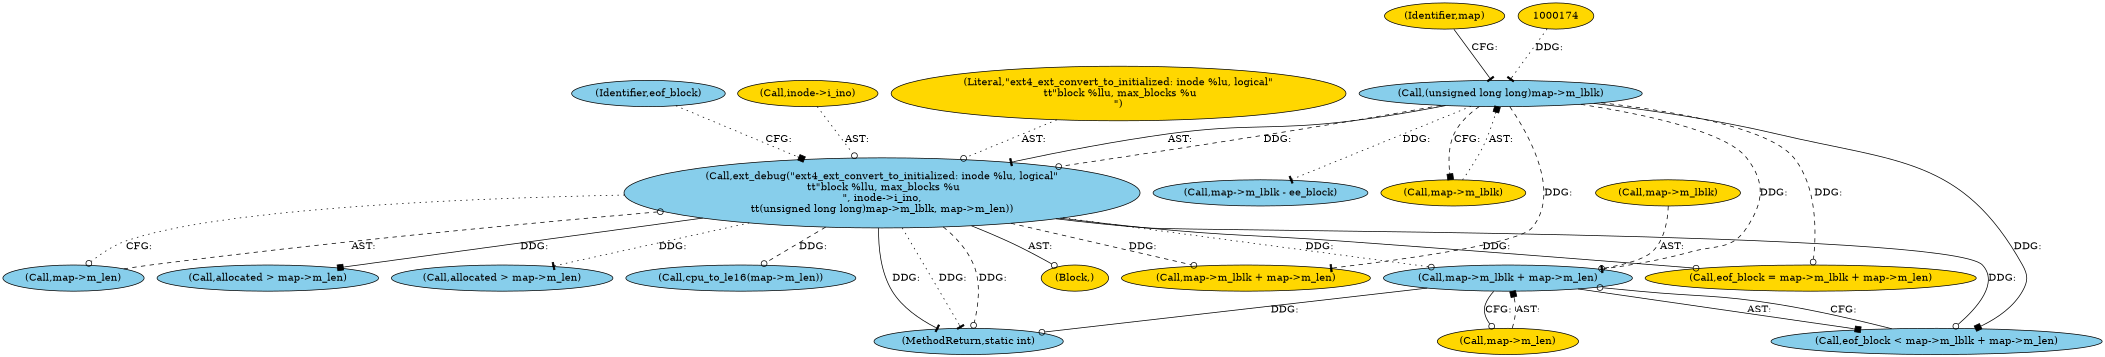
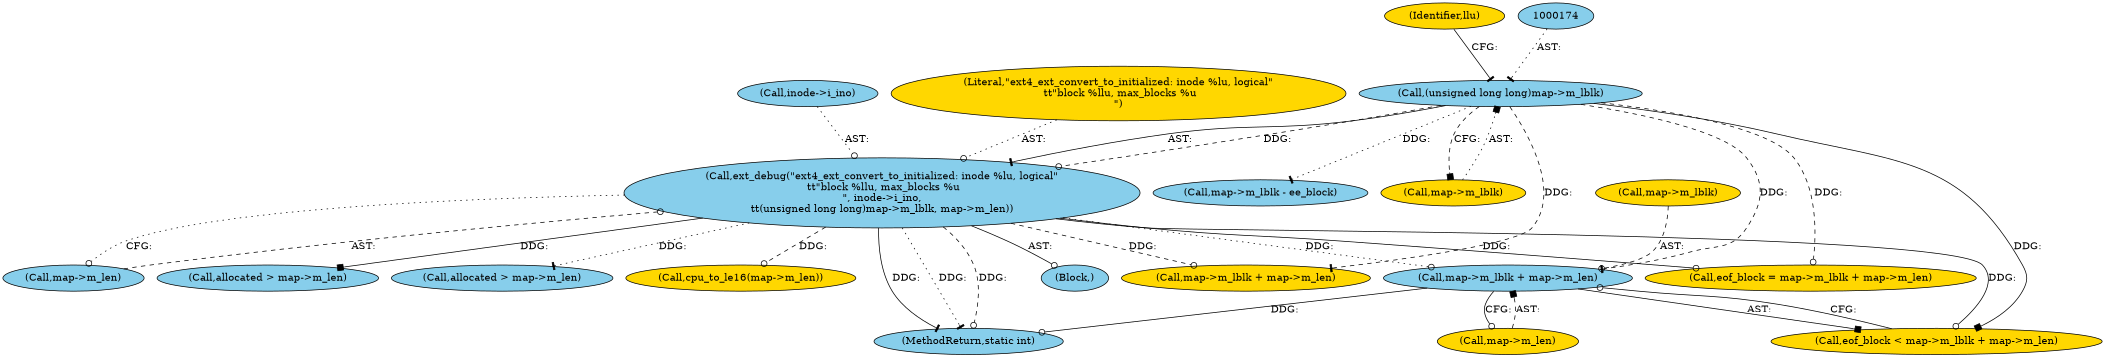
node "(Identifier,map)": label "(Identifier,map)" -> "(Identifier,llu)"
node "1000174": fillcolor gold -> skyblue
edge "1000174" -> "(Call,(unsigned long long)map->m_lblk)": label "DDG: " -> "AST: "
node "(Identifier,eof_block)": removed
node "(Call,inode->i_ino)": fillcolor gold -> skyblue
node "(Call,cpu_to_le16(map->m_len))": fillcolor skyblue -> gold
node "(Block,)": fillcolor gold -> skyblue
node "(Call,eof_block < map->m_lblk + map->m_len)": fillcolor skyblue -> gold
